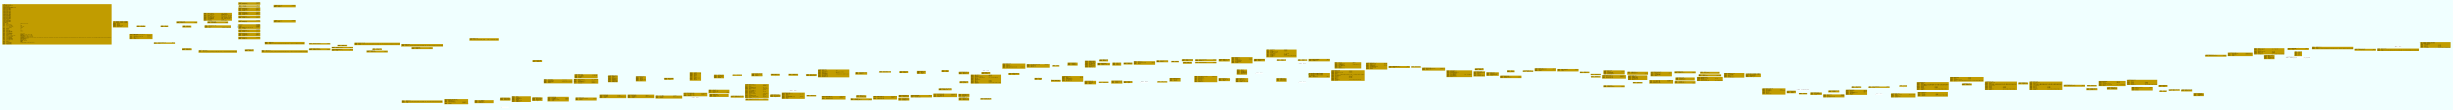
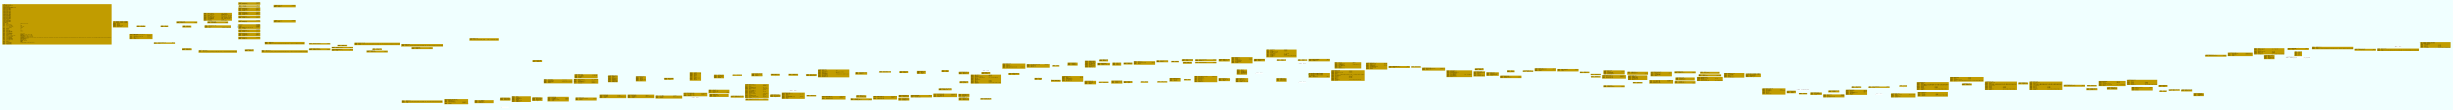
node "0x000032f7      cmp al, 9 0x000032f9      je 0x32e9": added
node "0x000032db      cmp dl, 0x3d 0x000032de      jne 0x2ca5": fillcolor white -> #c19c00
